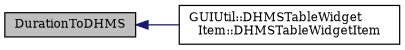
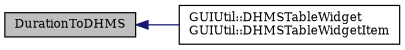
node "GUIUtil::DHMSTableWidget Item::DHMSTableWidgetItem": label "GUIUtil::DHMSTableWidget Item::DHMSTableWidgetItem" -> "GUIUtil::DHMSTableWidget GUIUtil::DHMSTableWidgetItem"
